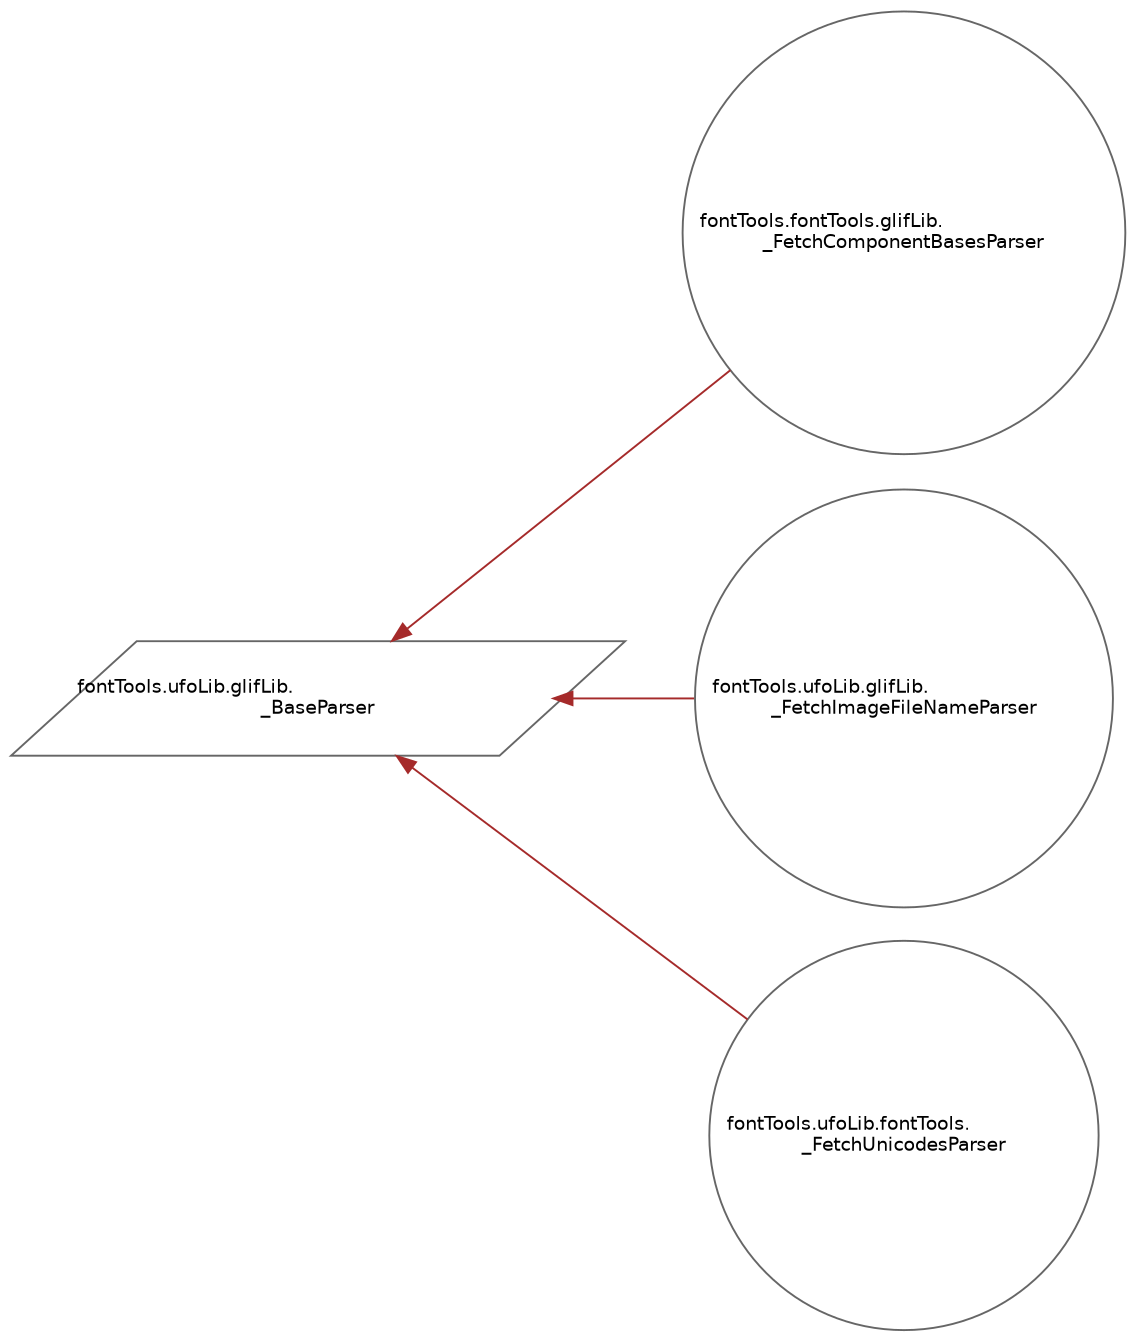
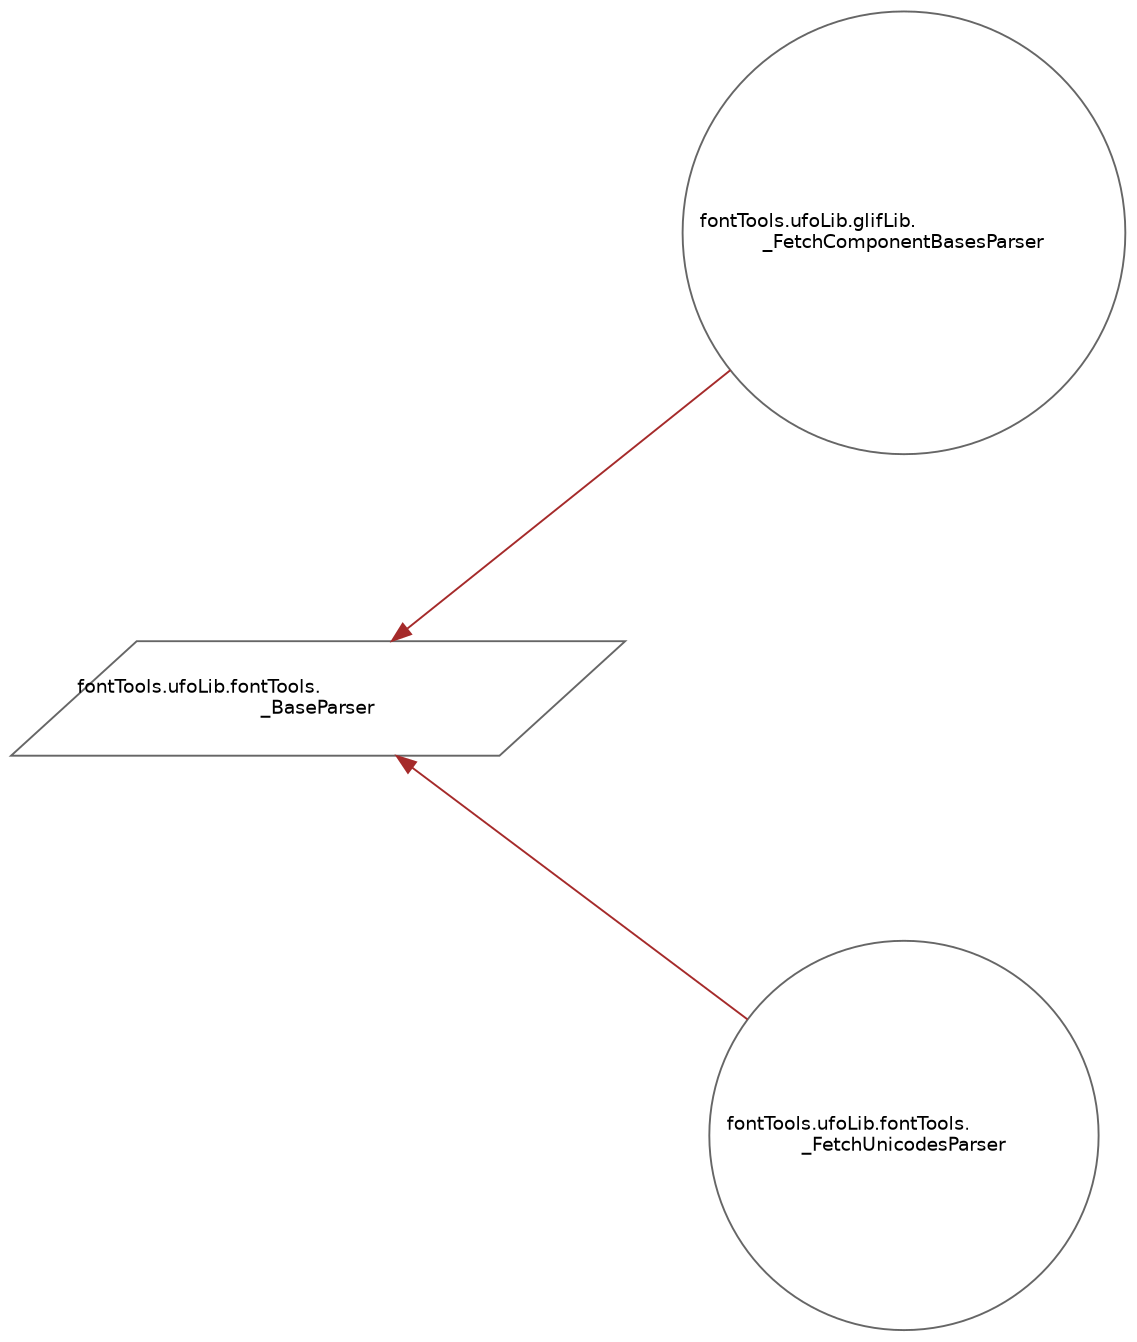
node "fontTools.fontTools.glifLib. _FetchComponentBasesParser": label "fontTools.fontTools.glifLib. _FetchComponentBasesParser" -> "fontTools.ufoLib.glifLib. _FetchComponentBasesParser"
node "fontTools.ufoLib.glifLib. _BaseParser": label "fontTools.ufoLib.glifLib. _BaseParser" -> "fontTools.ufoLib.fontTools. _BaseParser"
node "fontTools.ufoLib.glifLib. _FetchImageFileNameParser": removed
